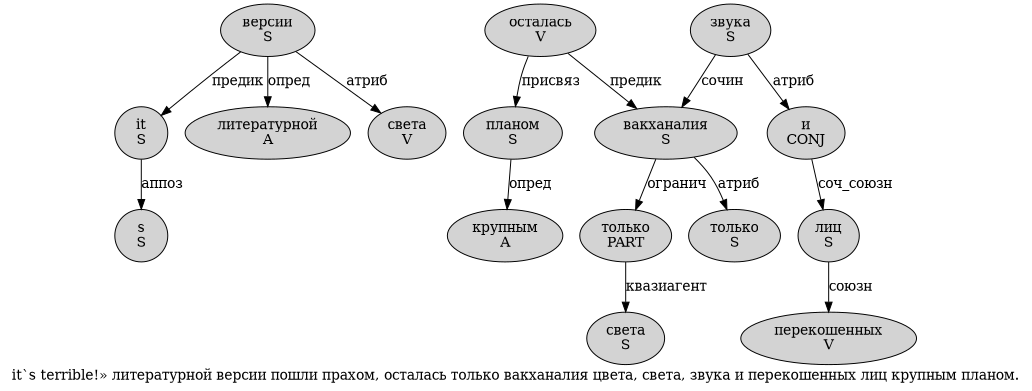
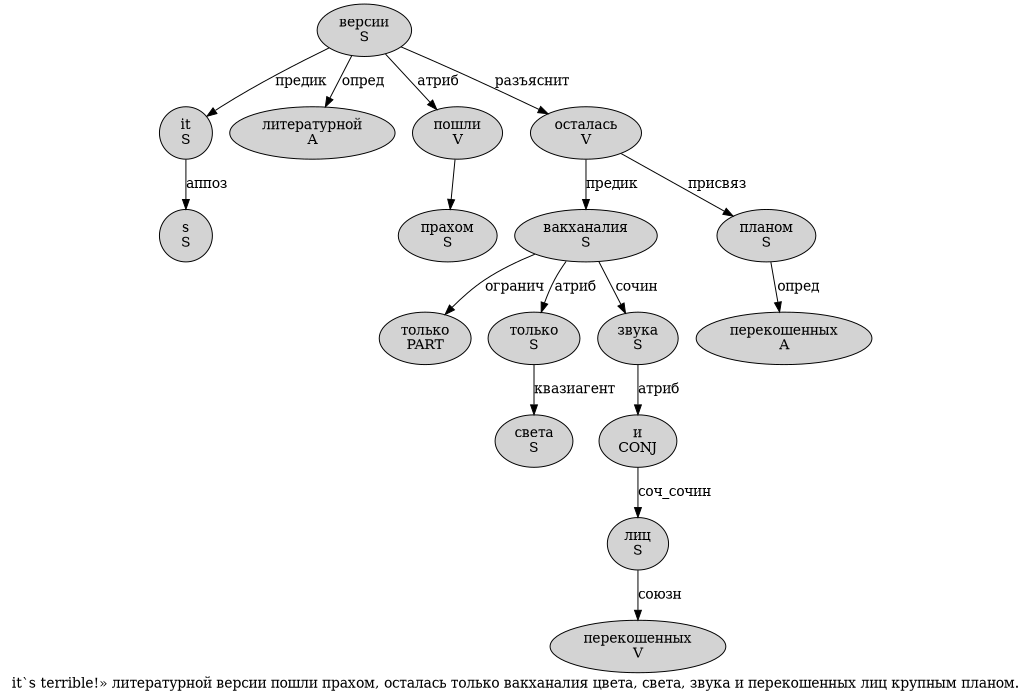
edge "версии S" -> "осталась V": added, label "разъяснит"
edge "звука S" -> "вакханалия S": reversed
node "света V": label "света V" -> "пошли V"
edge "и CONJ" -> "лиц S": label "соч_союзн" -> "соч_сочин"
node "прахом S": added
node "крупным A": label "крупным A" -> "перекошенных A"
edge "только PART" -> "света S": now "только S" -> "света S"
